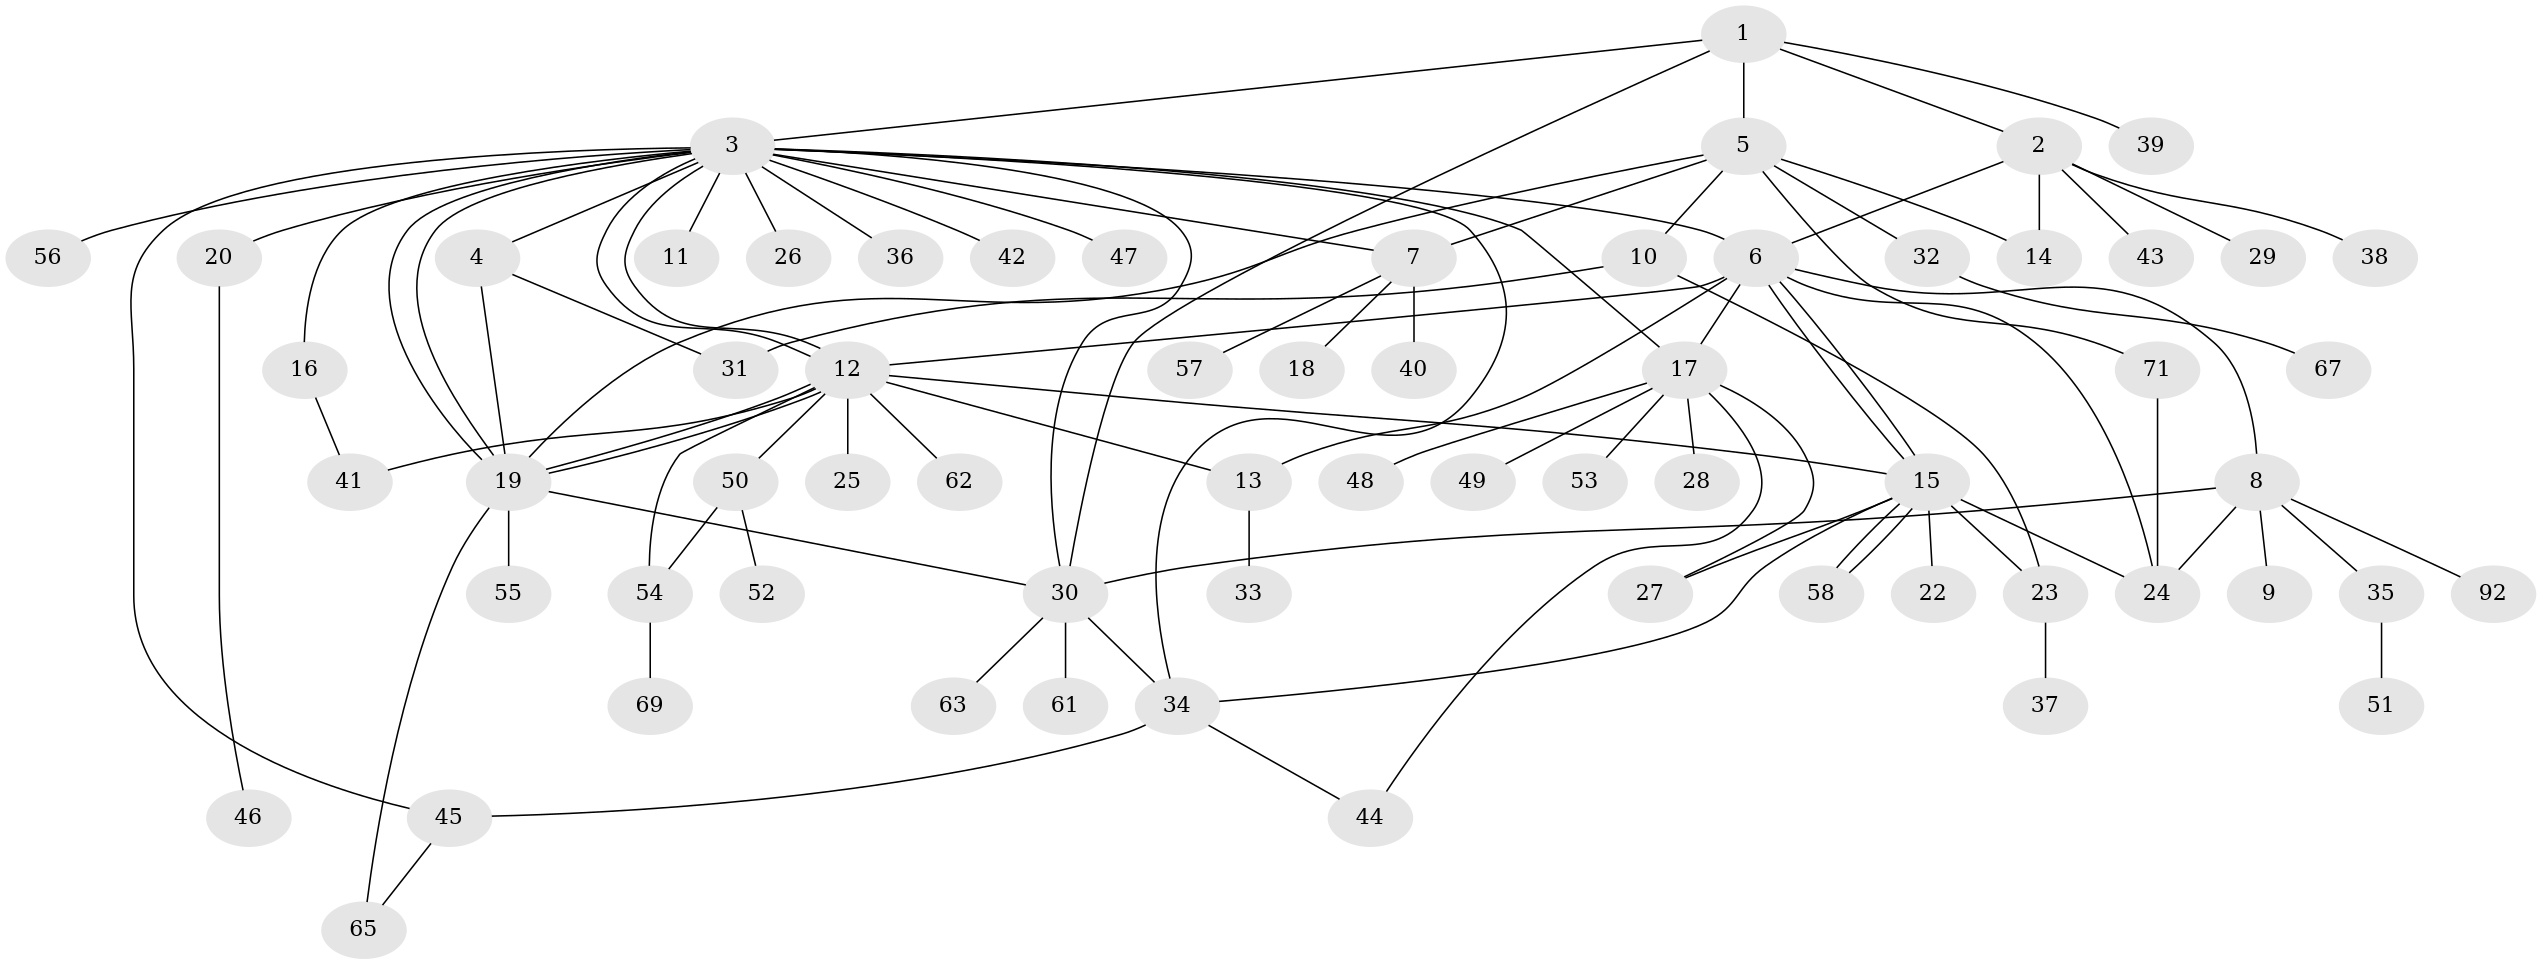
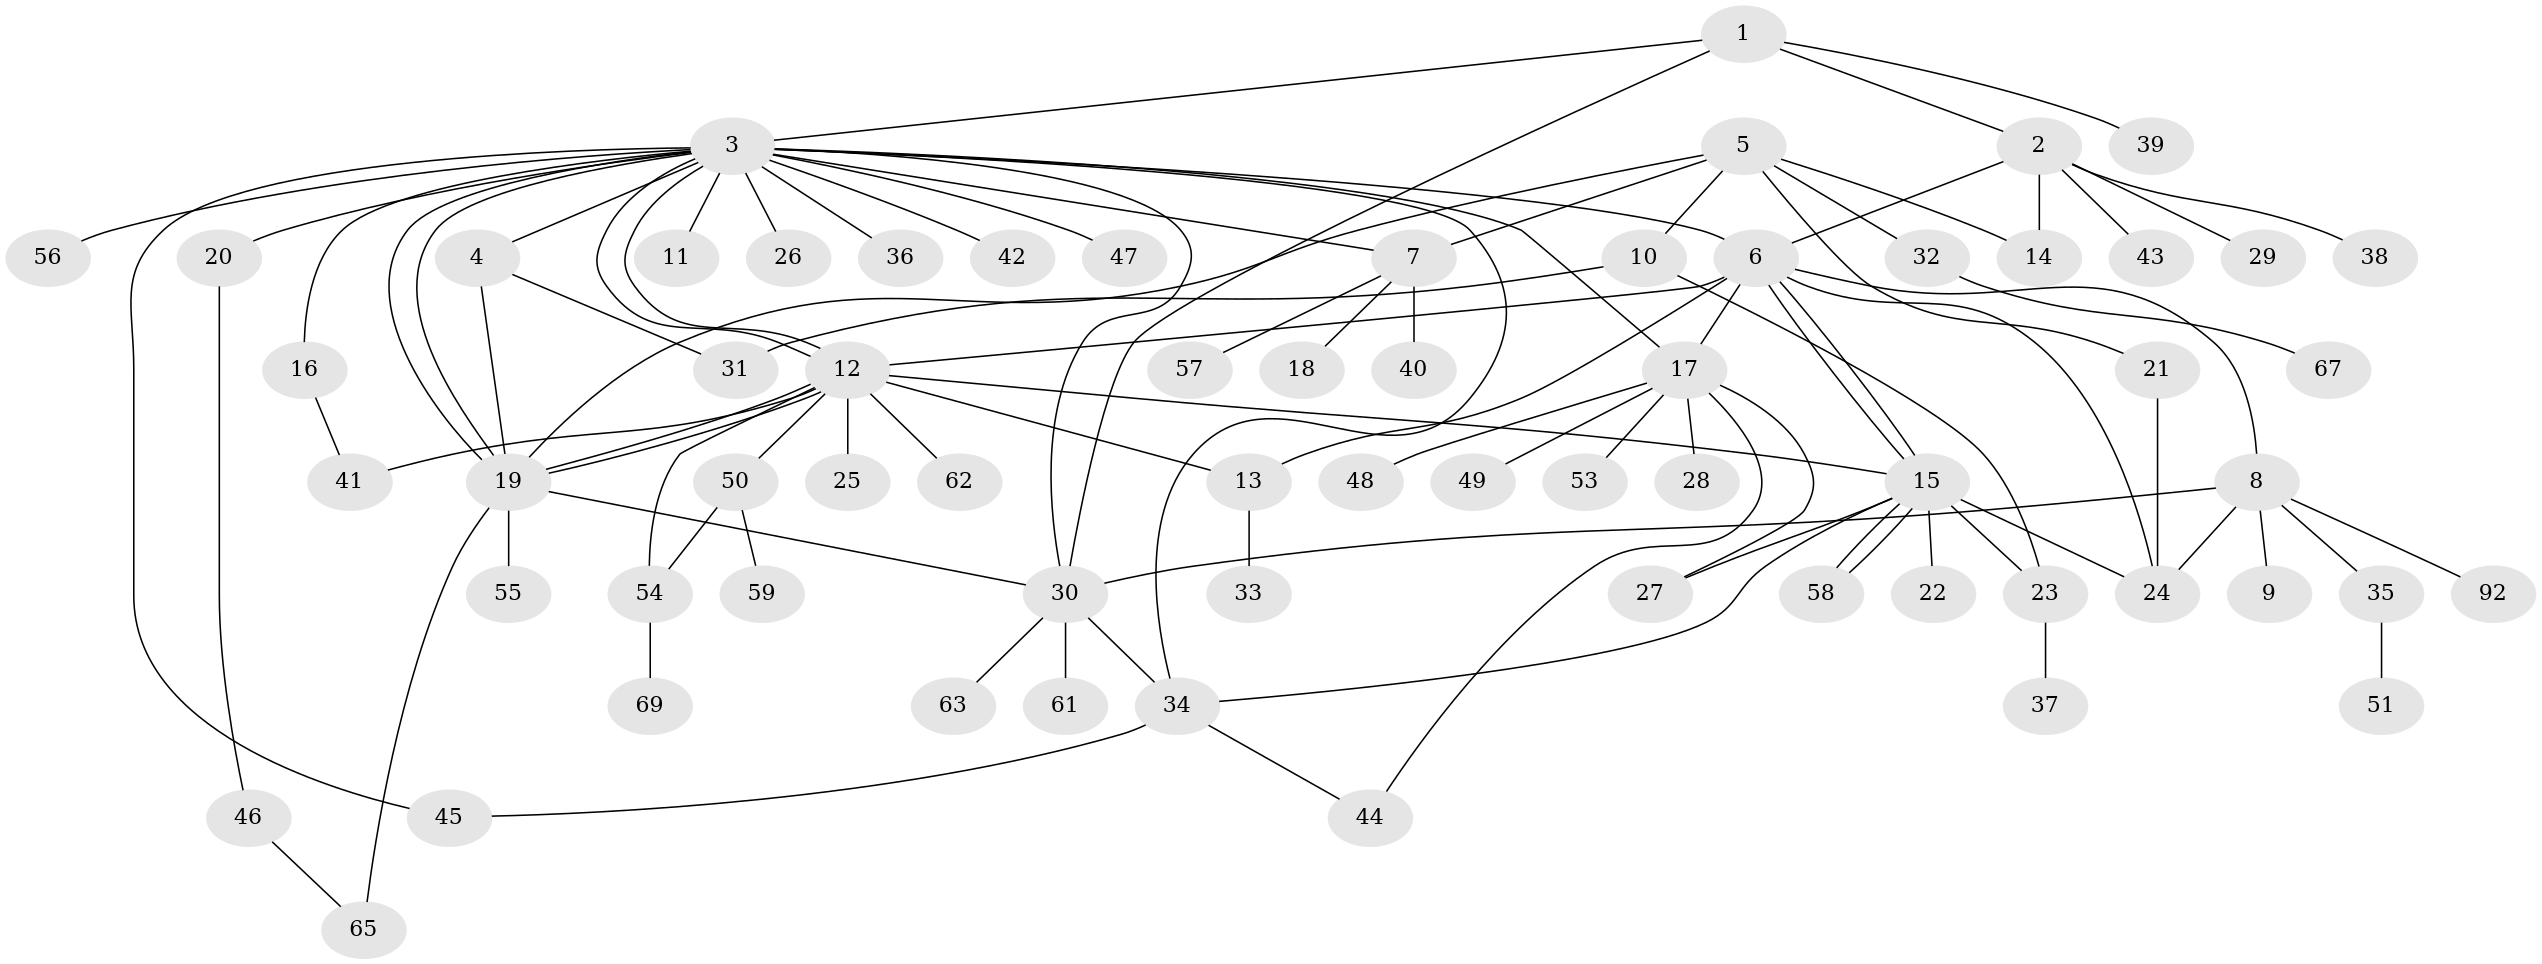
edge "1" -- "5": removed
node "71": label "71" -> "21"
node "52": label "52" -> "59"
edge "45" -- "65": now "46" -- "65"
